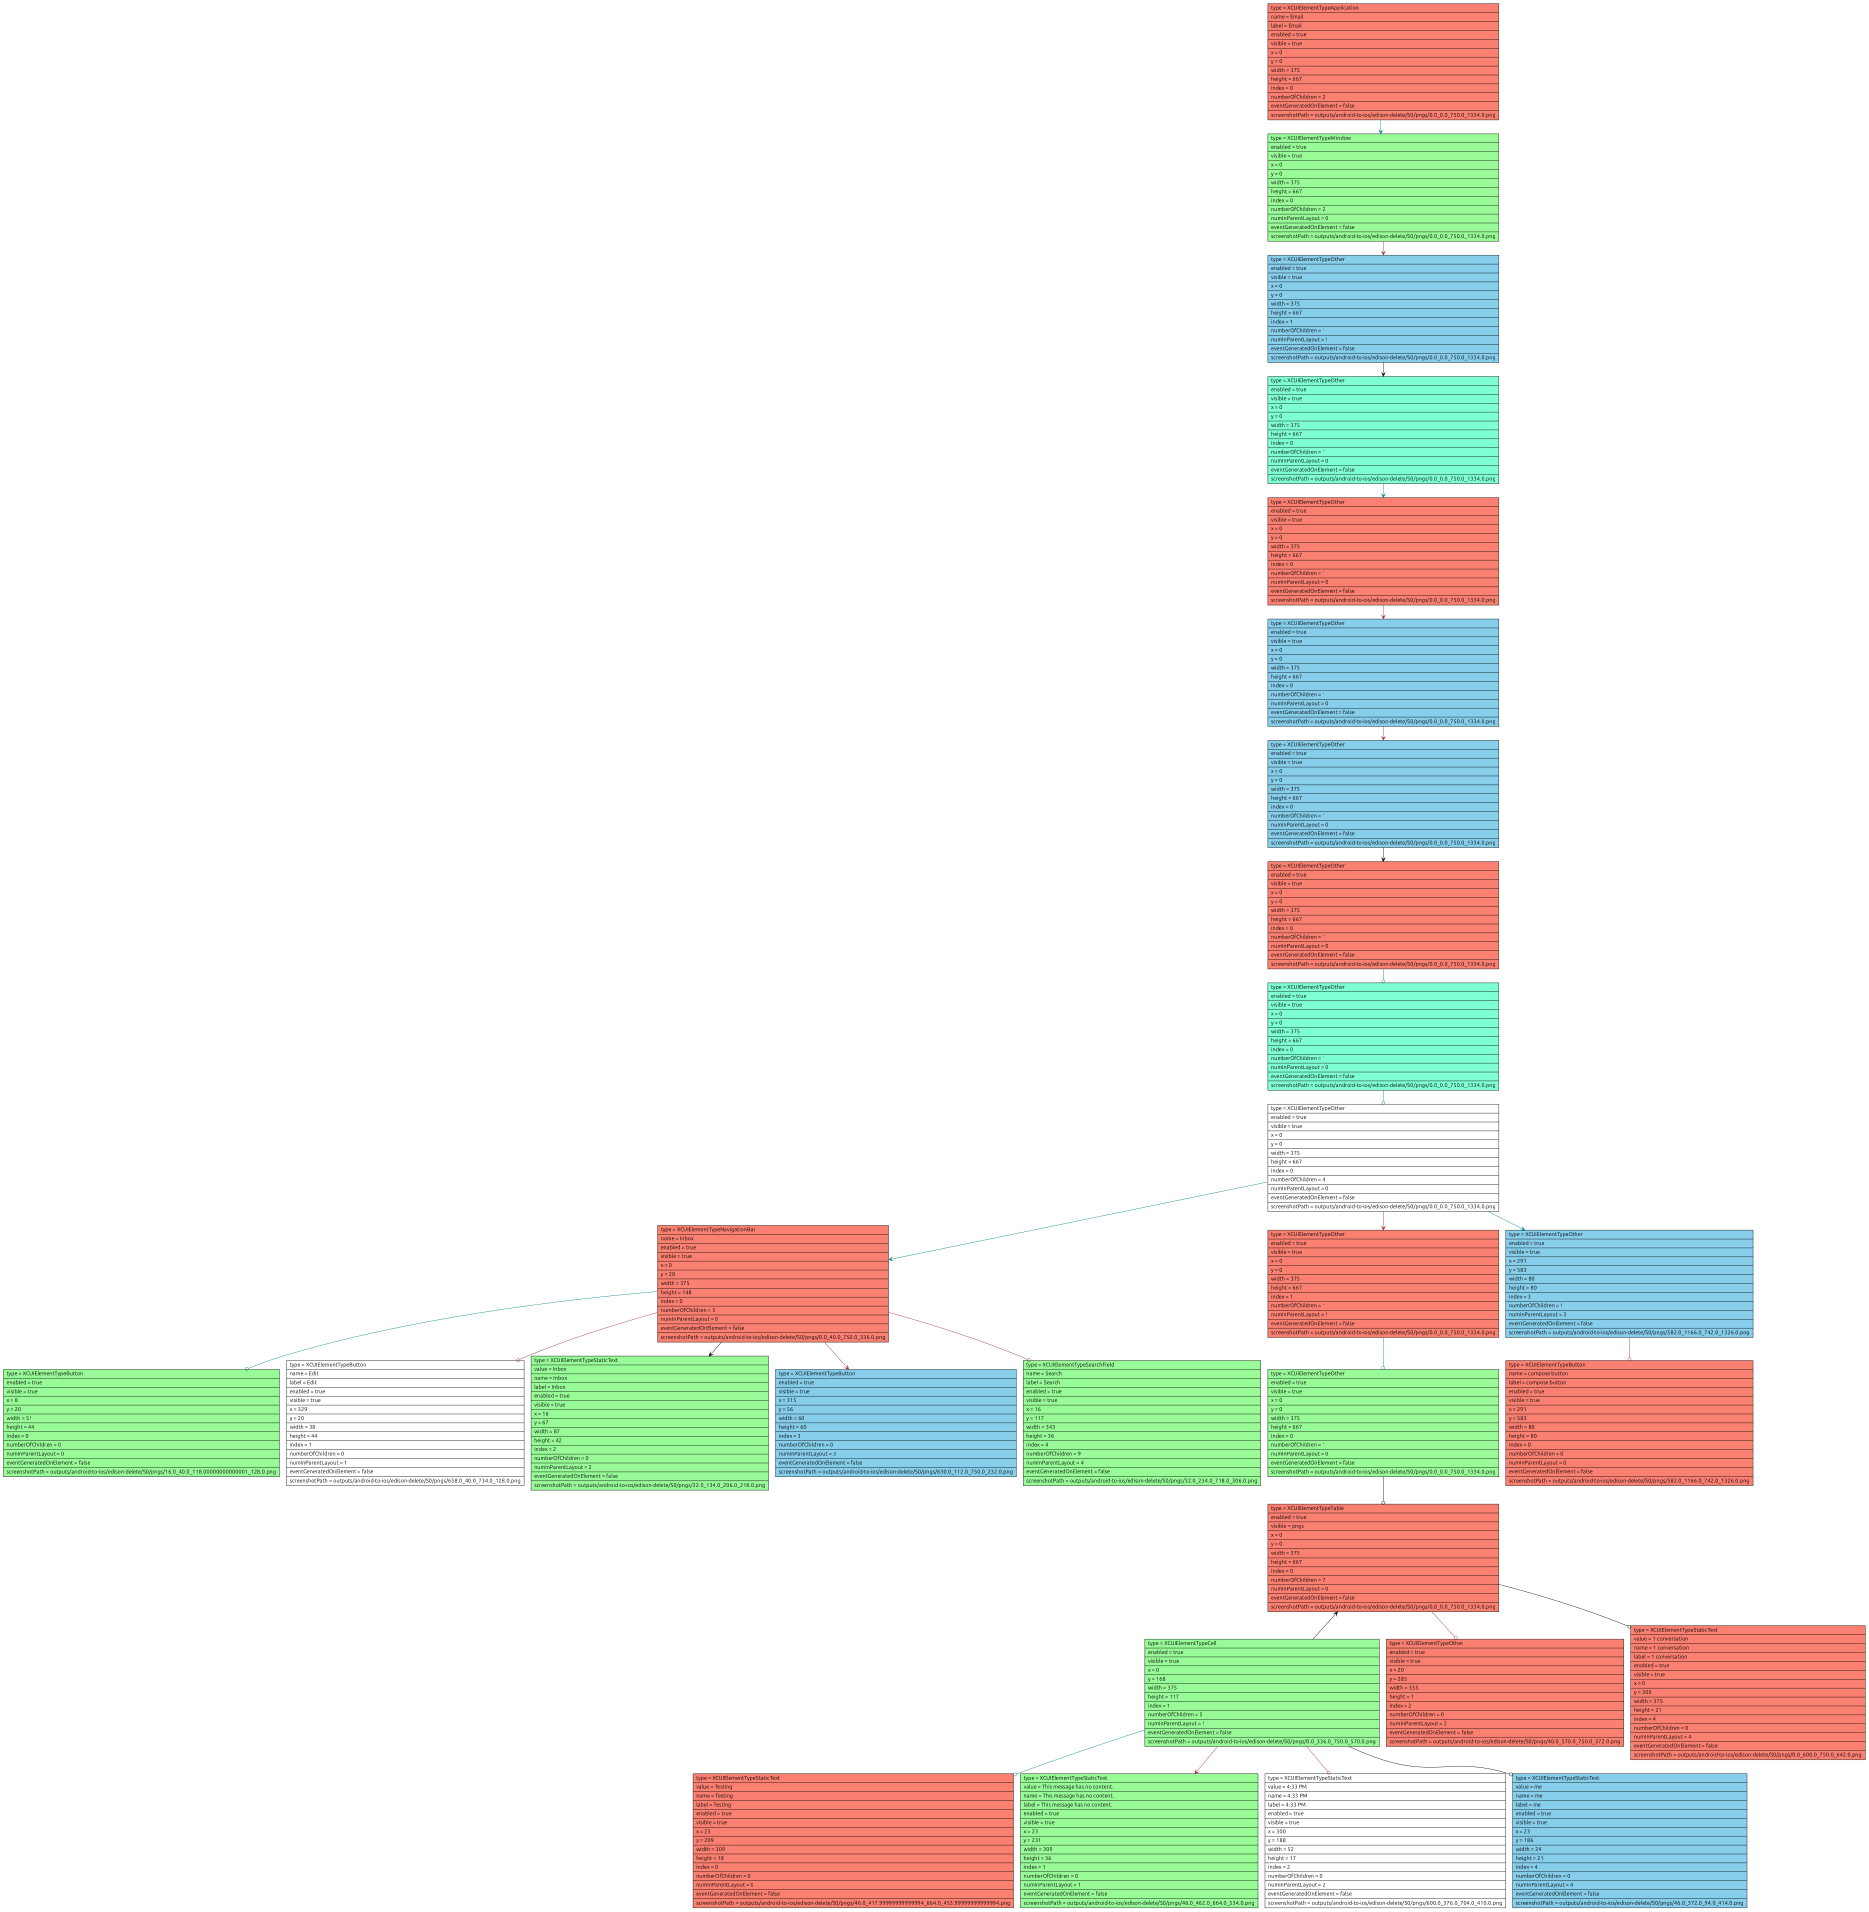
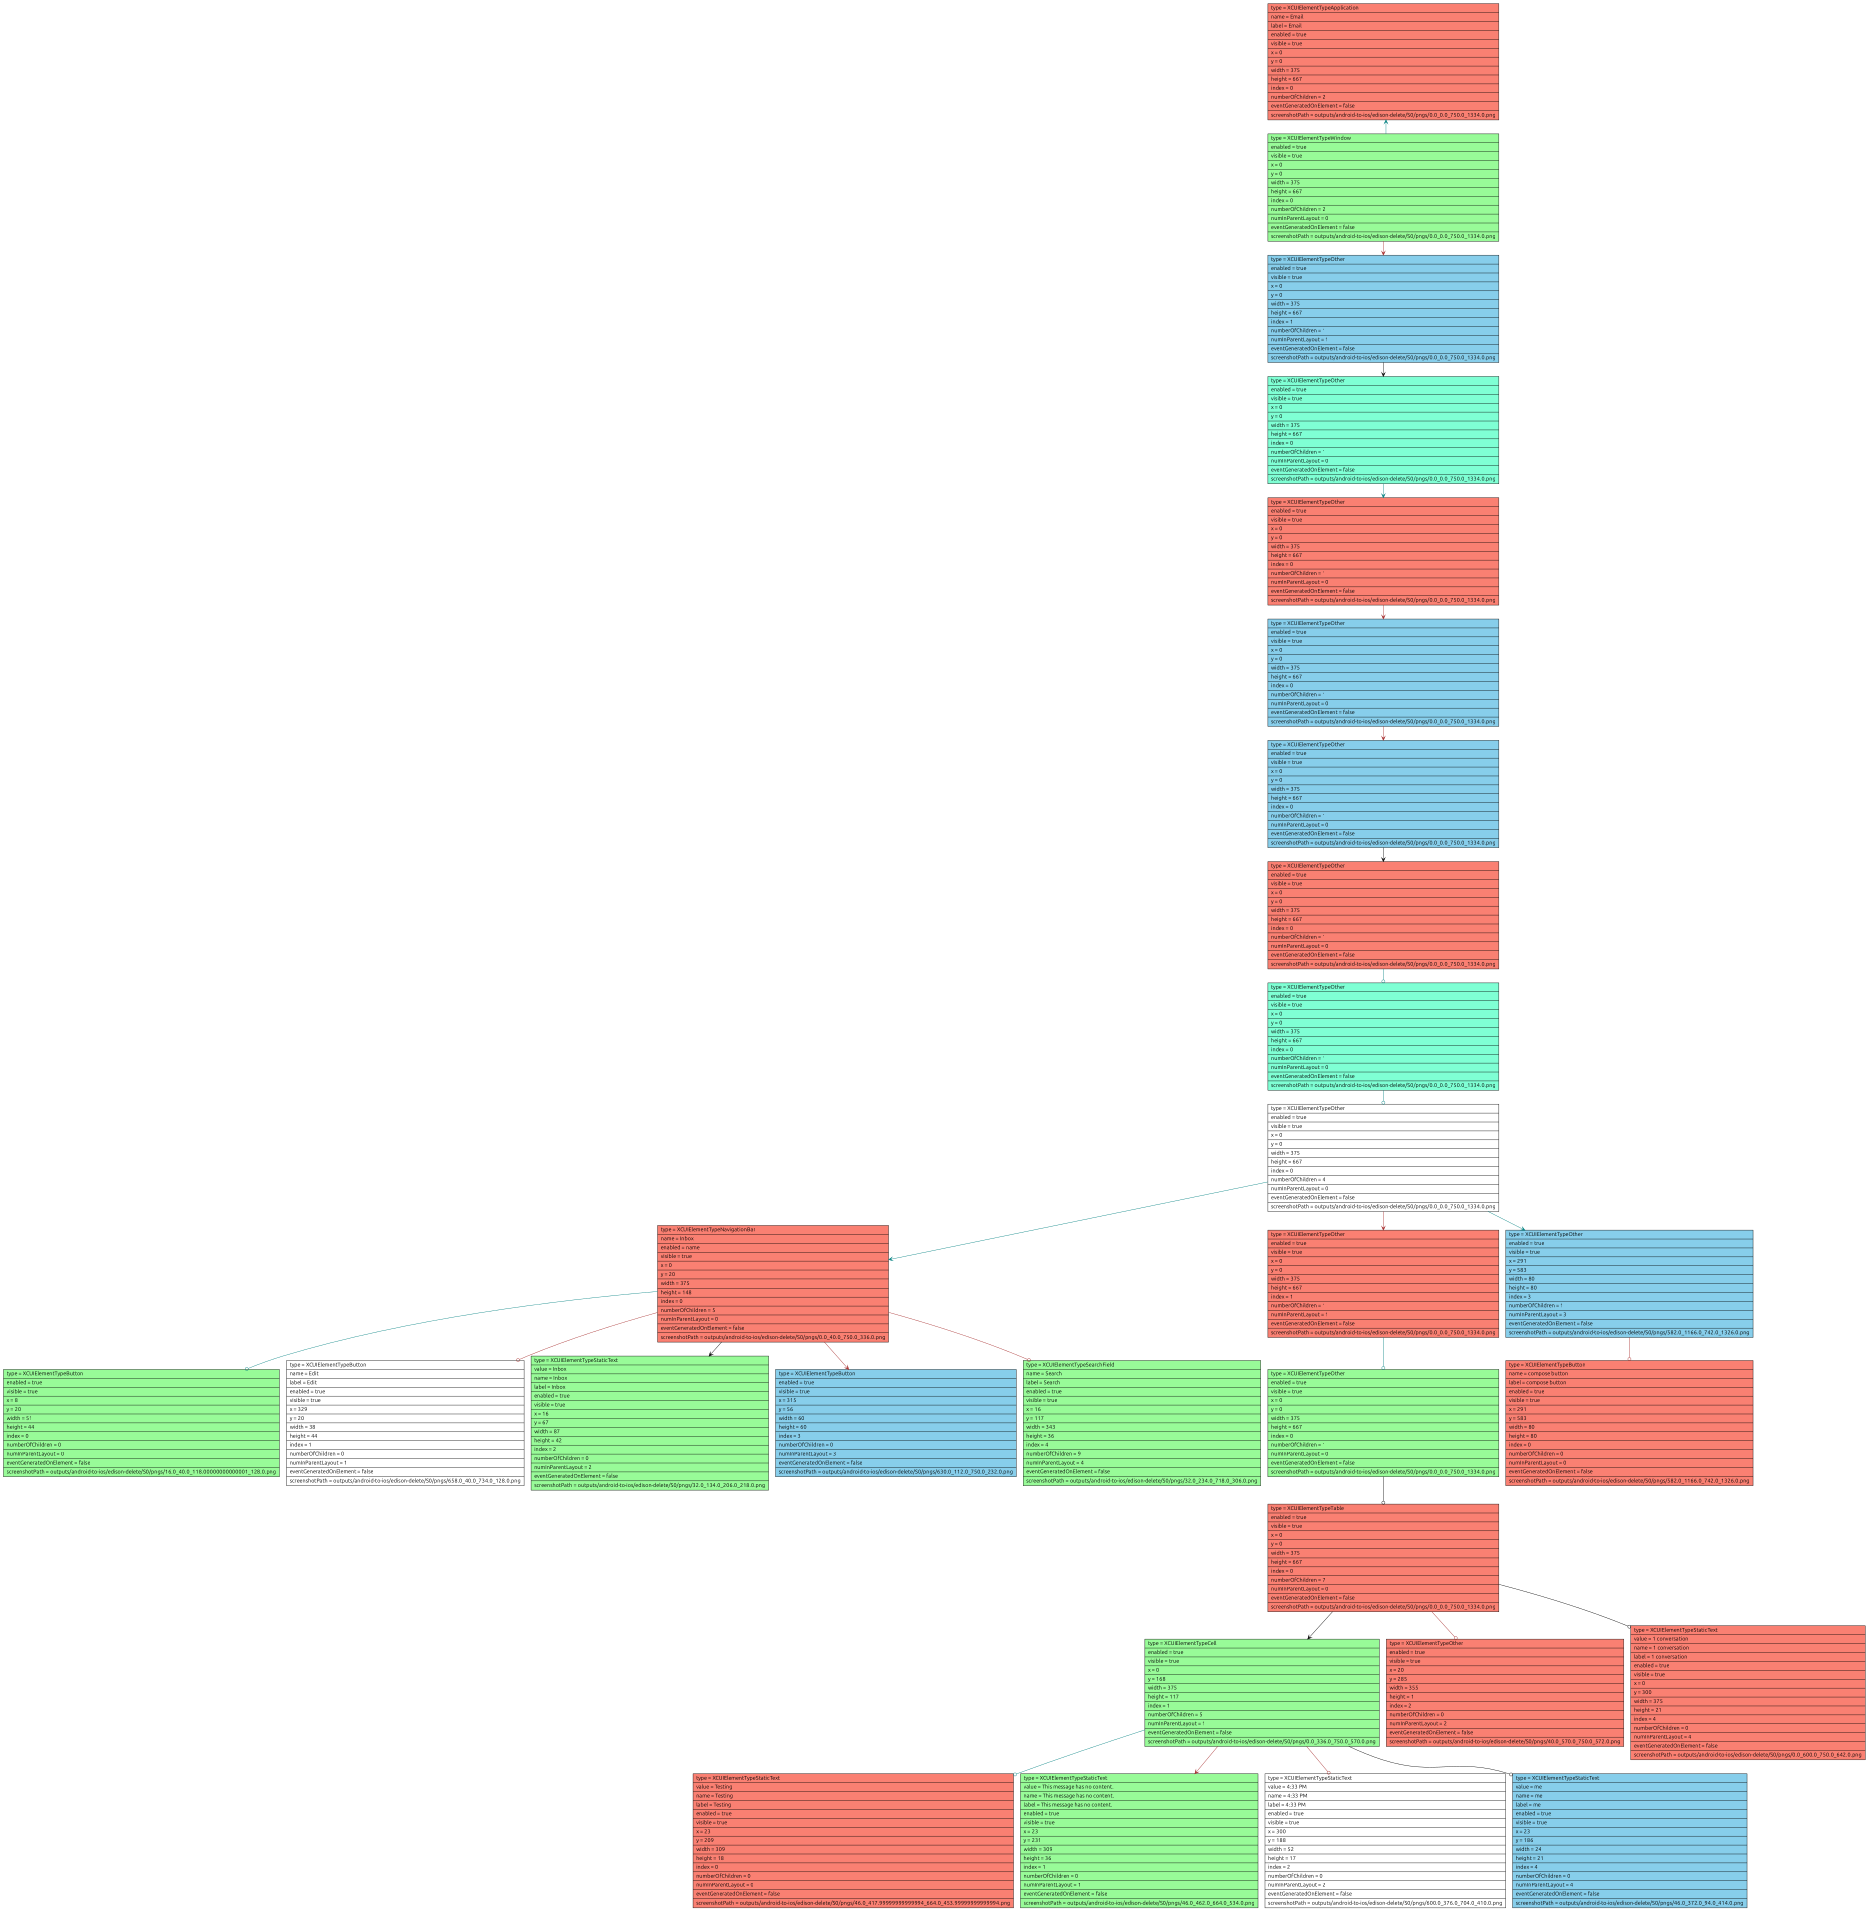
edge "type = XCUIElementTypeApplication" -> "type = XCUIElementTypeWindow": reversed
node "type = XCUIElementTypeNavigationBar": text "enabled = true" -> "enabled = name"
node "type = XCUIElementTypeTable": text "visible = pngs" -> "visible = true"
edge "type = XCUIElementTypeCell" -> "type = XCUIElementTypeTable": reversed
